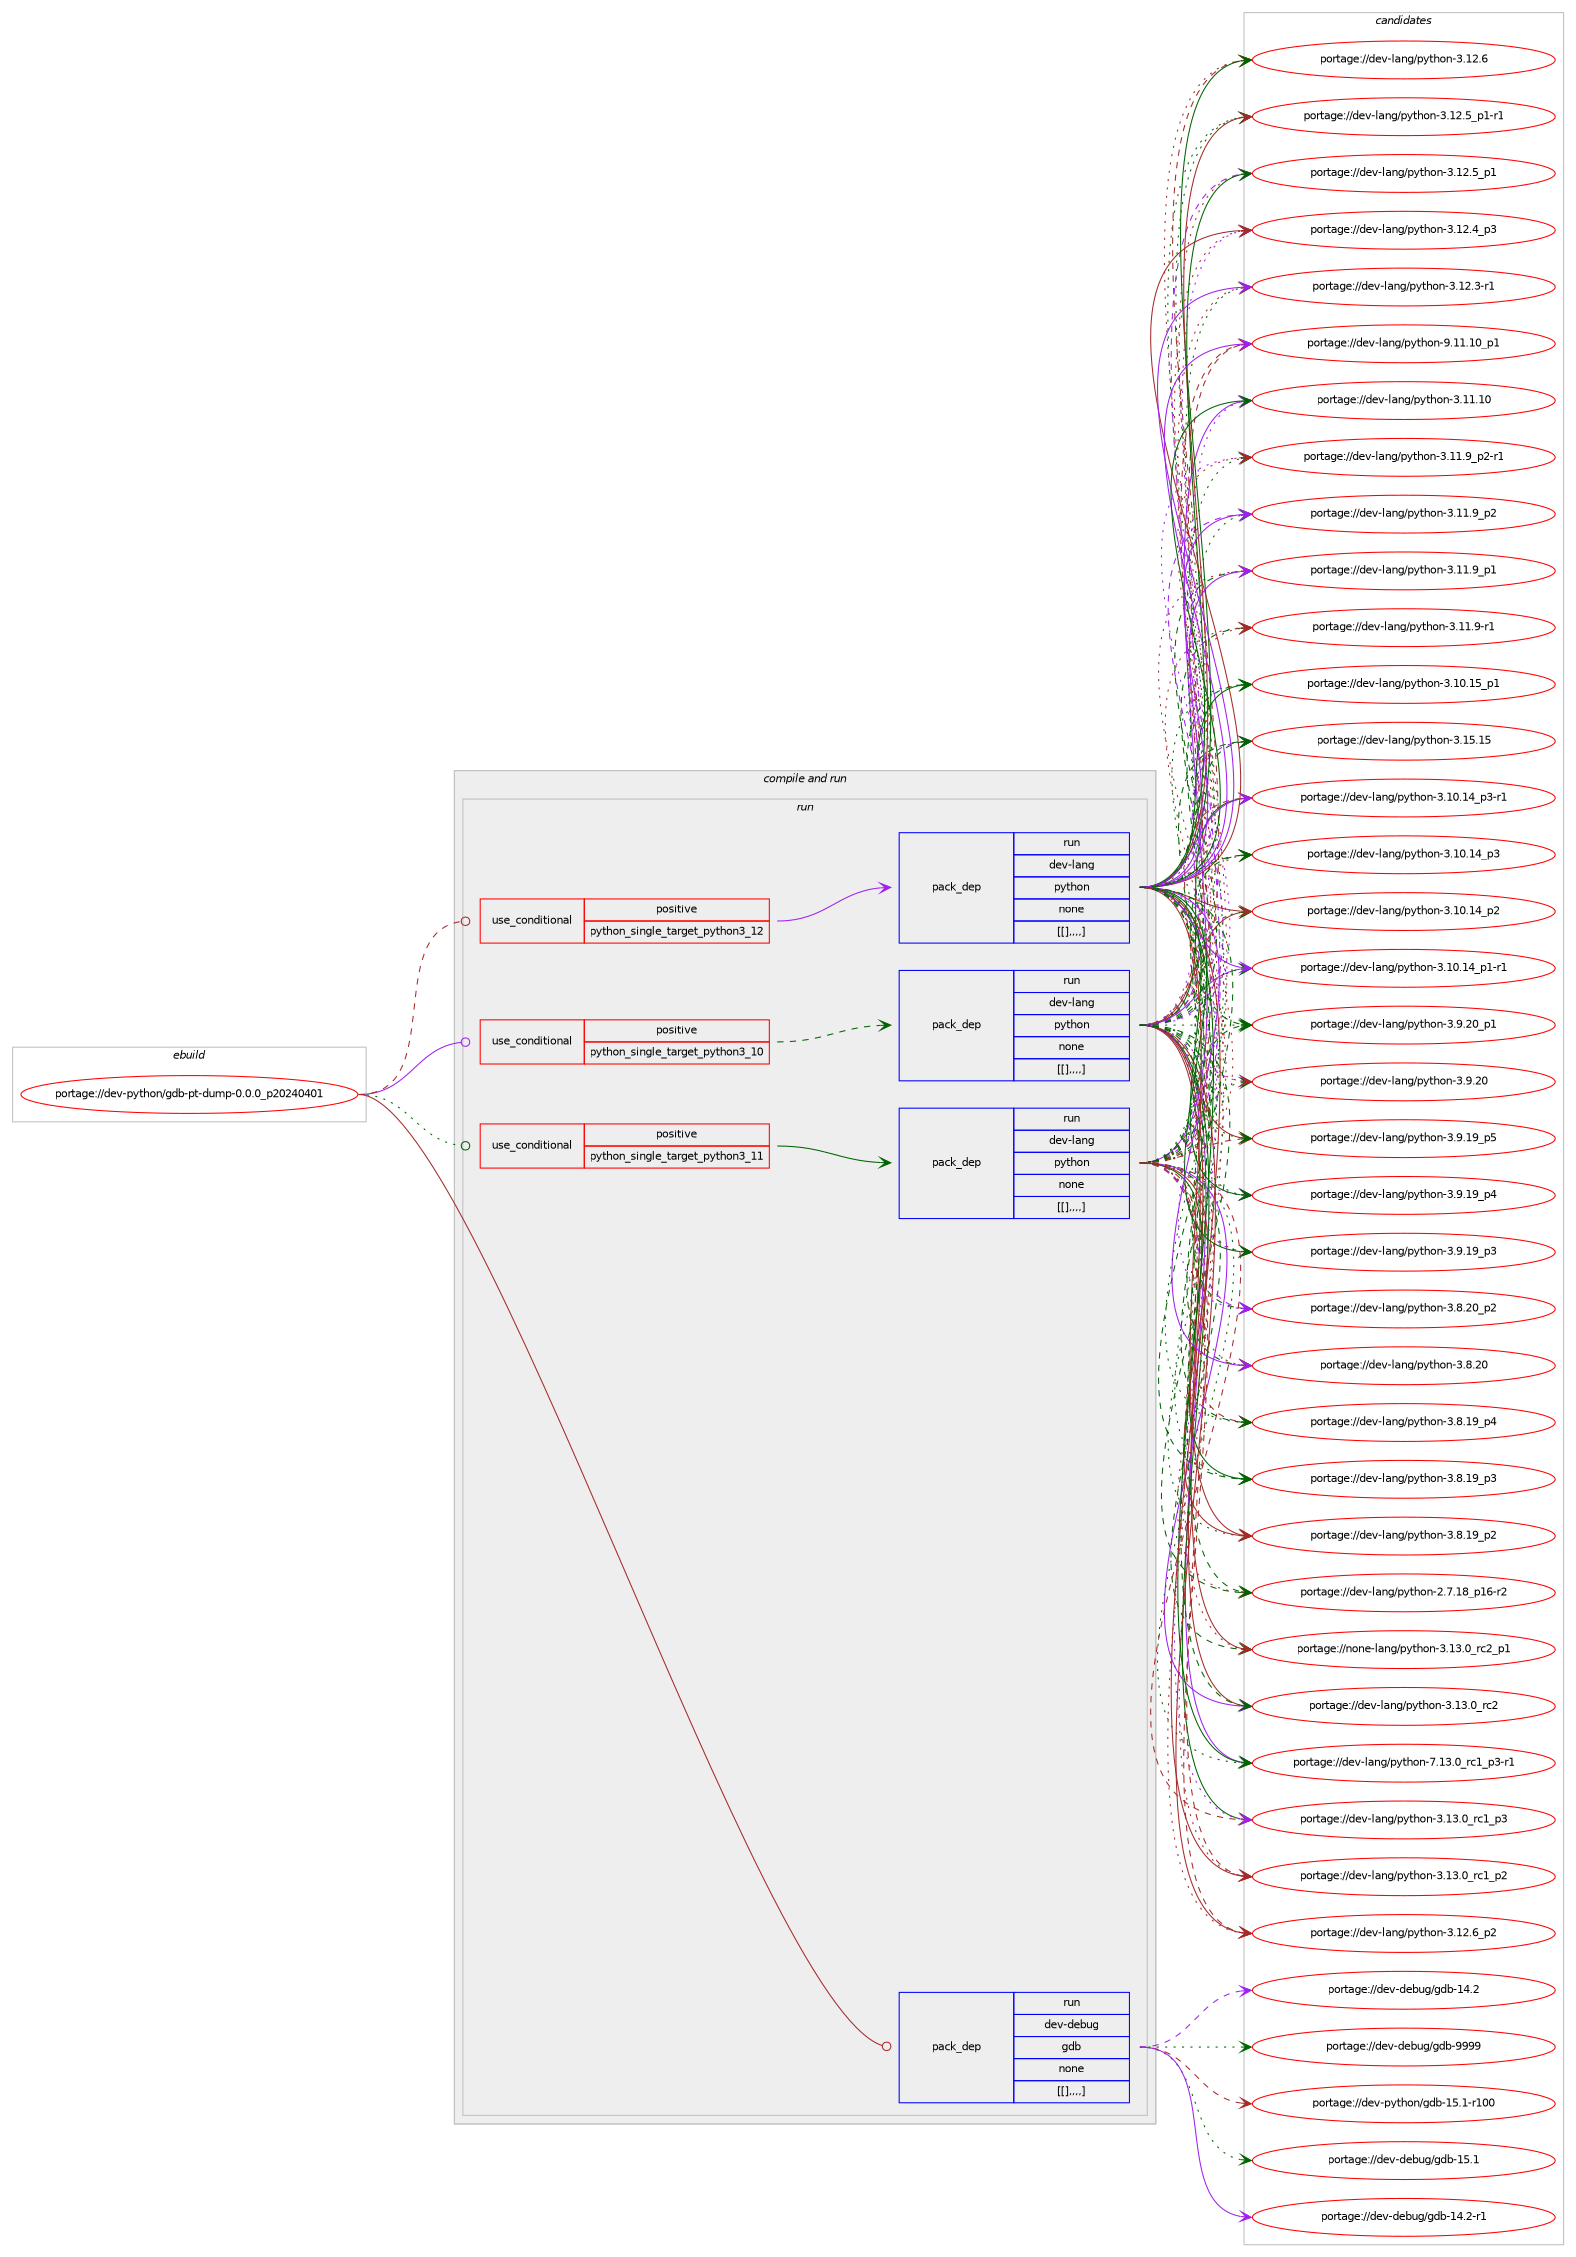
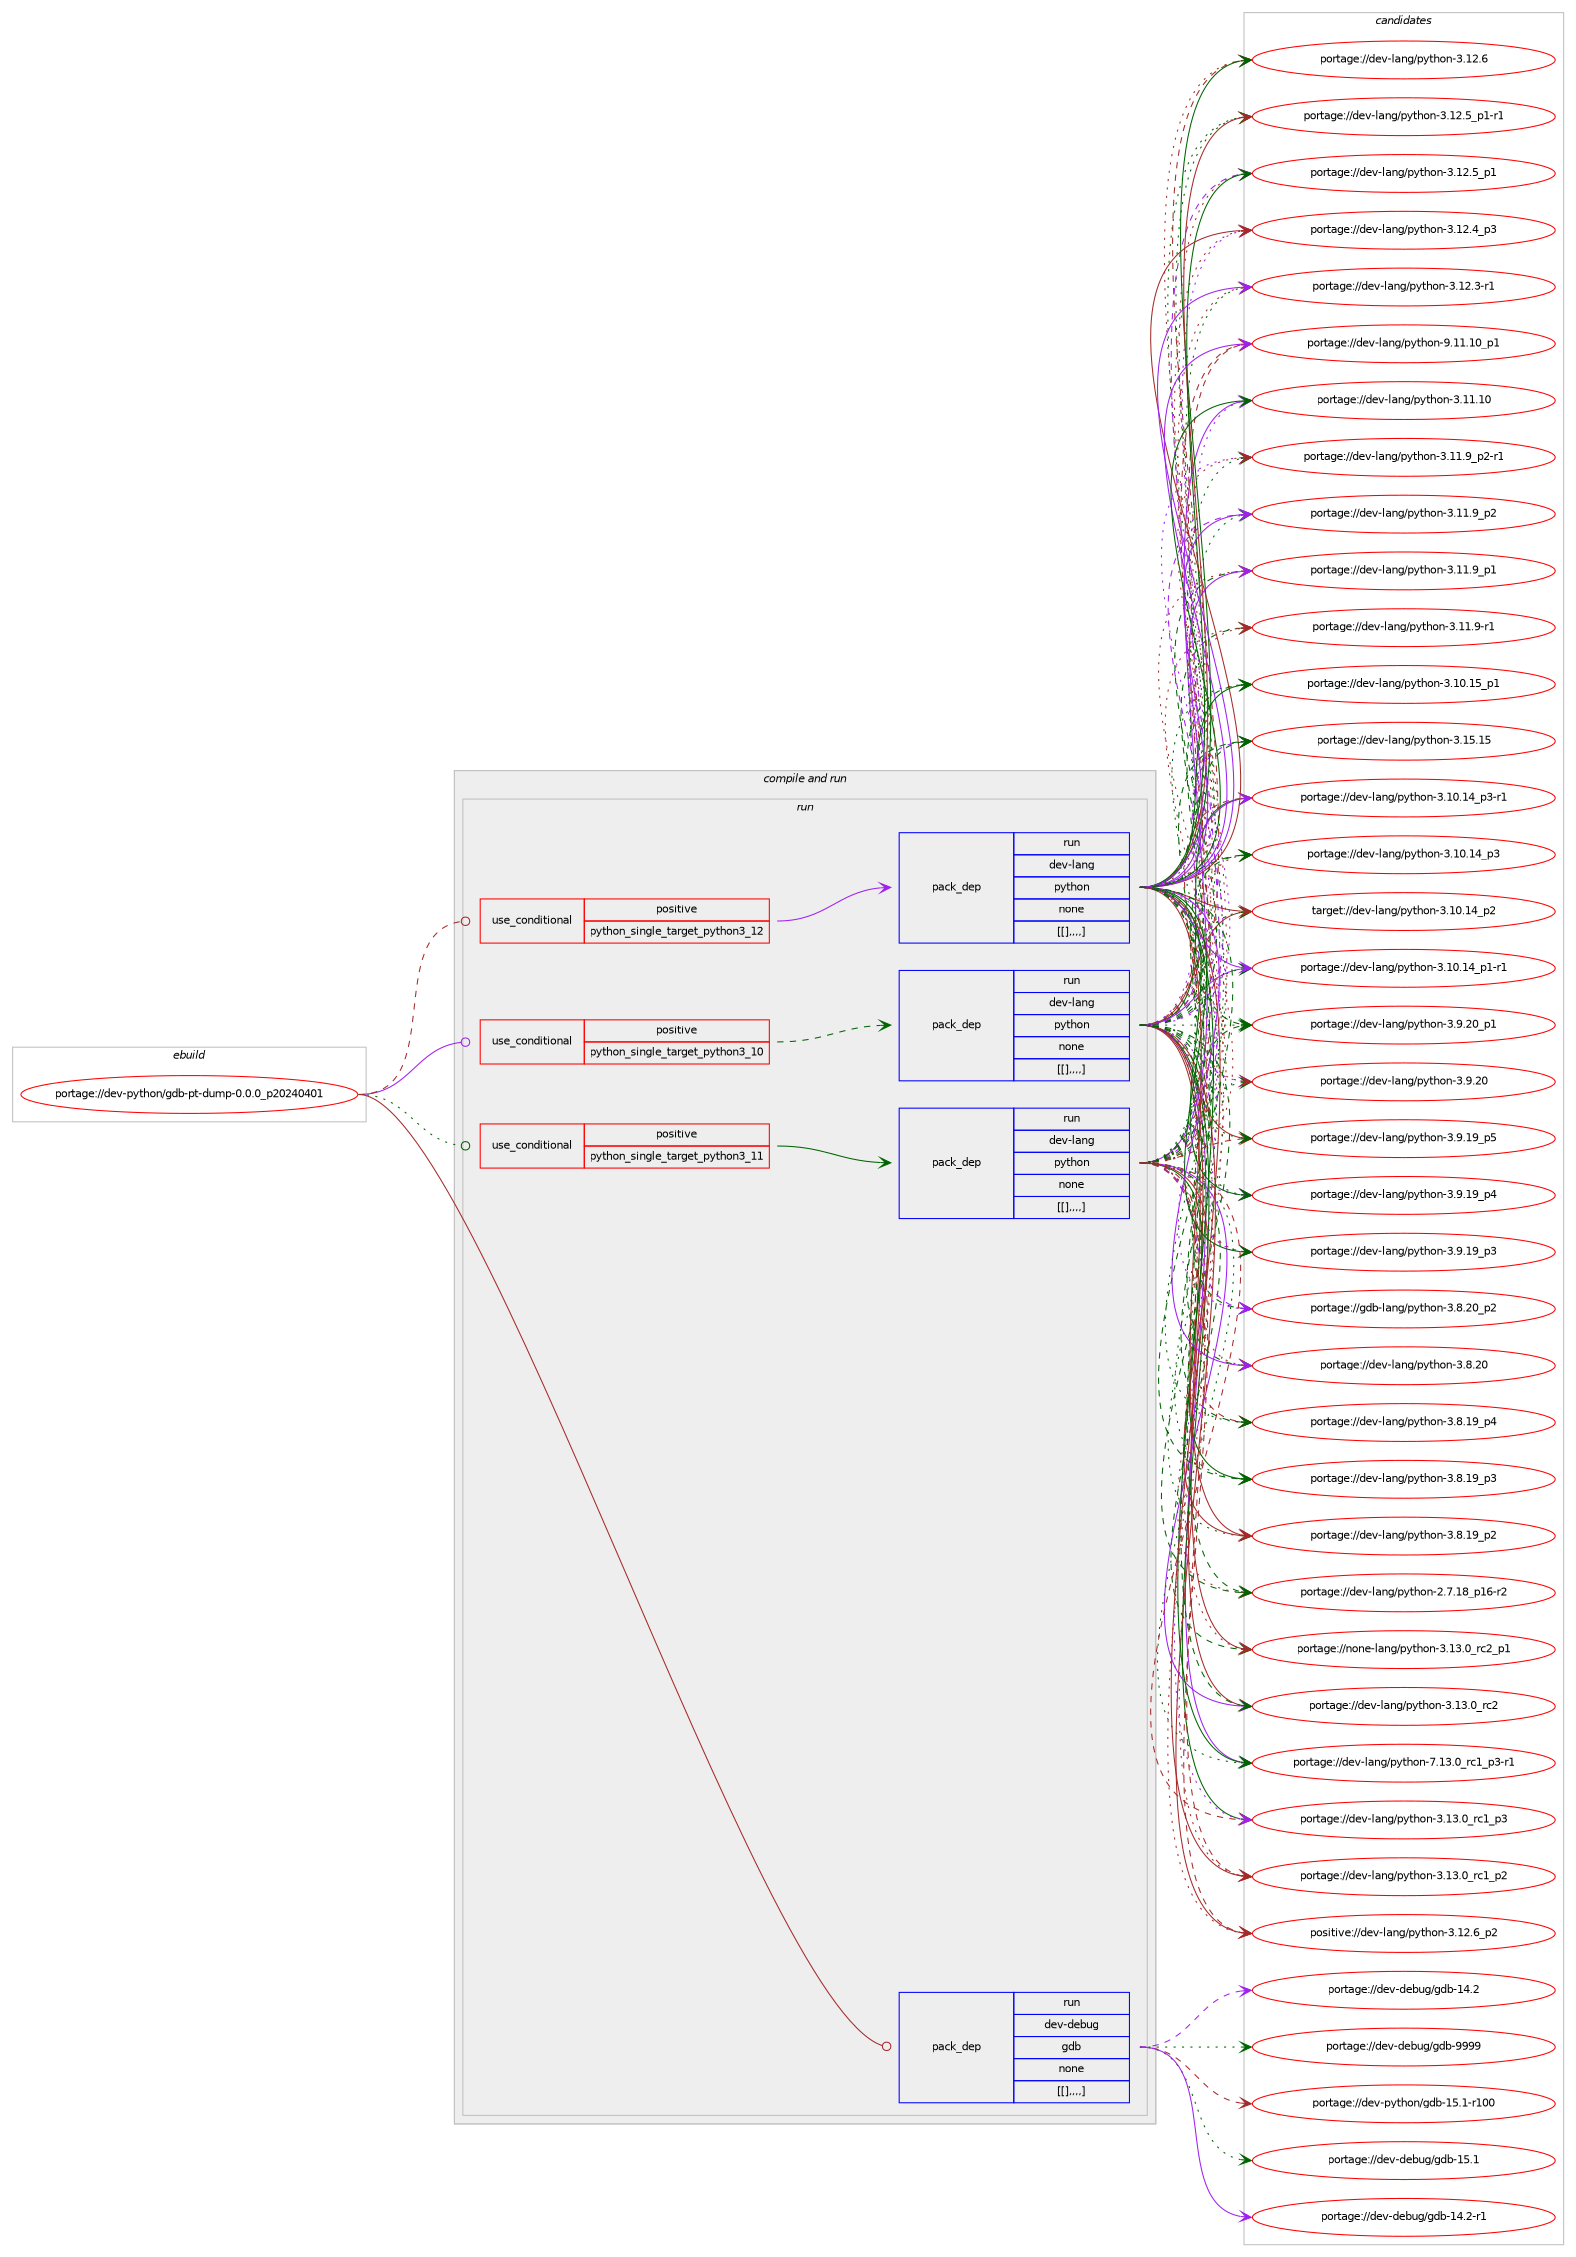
node "portage://dev-lang/python-3.10.14_p2": label "portage://dev-lang/python-3.10.14_p2" -> "target://dev-lang/python-3.10.14_p2"
node "portage://dev-lang/python-3.8.20_p2": label "portage://dev-lang/python-3.8.20_p2" -> "portage://gdb-lang/python-3.8.20_p2"
node "portage://dev-lang/python-3.12.6_p2": label "portage://dev-lang/python-3.12.6_p2" -> "positive://dev-lang/python-3.12.6_p2"
